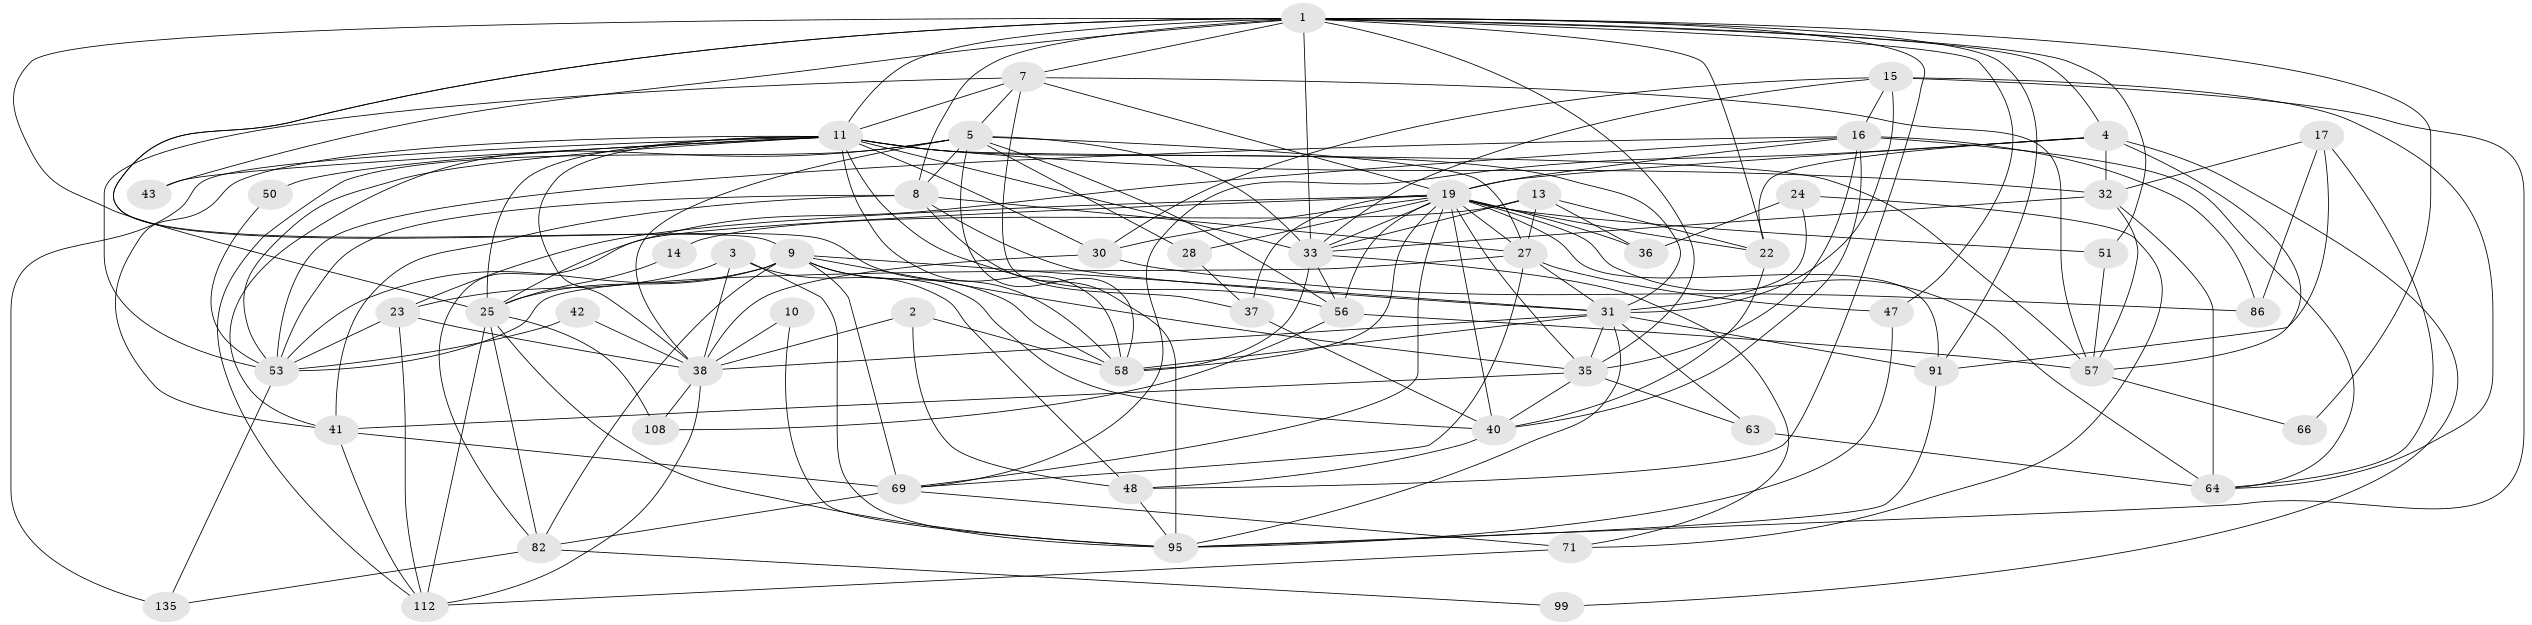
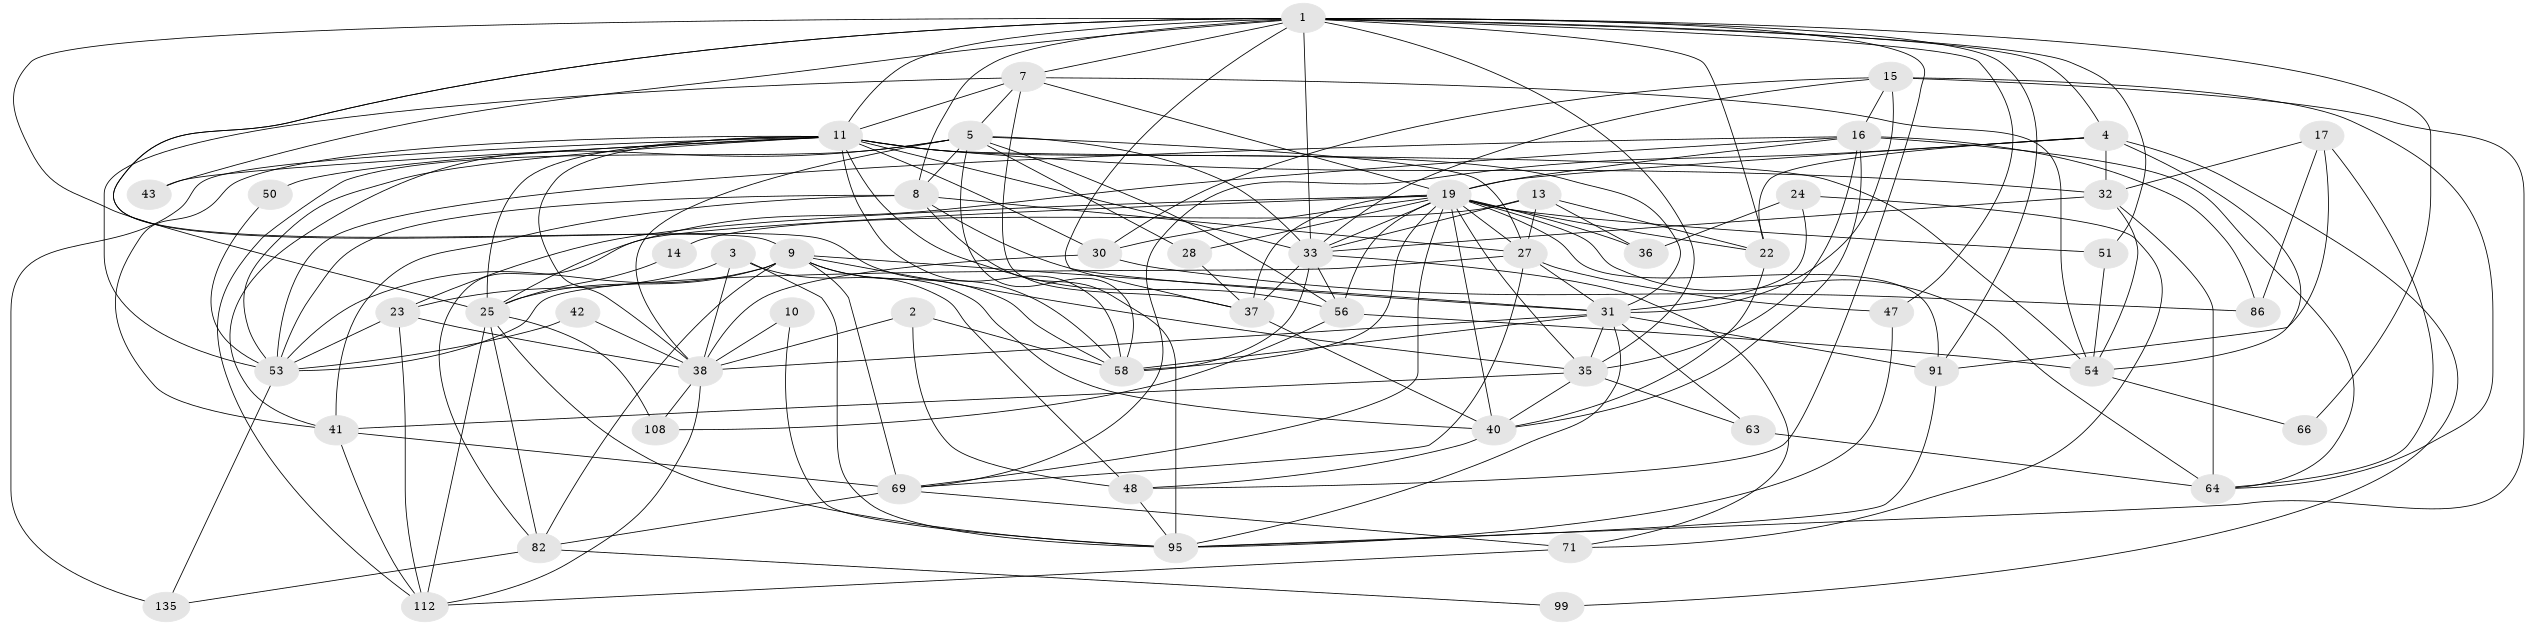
edge "1" -- "37": added
edge "33" -- "37": added
node "57": label "57" -> "54"
